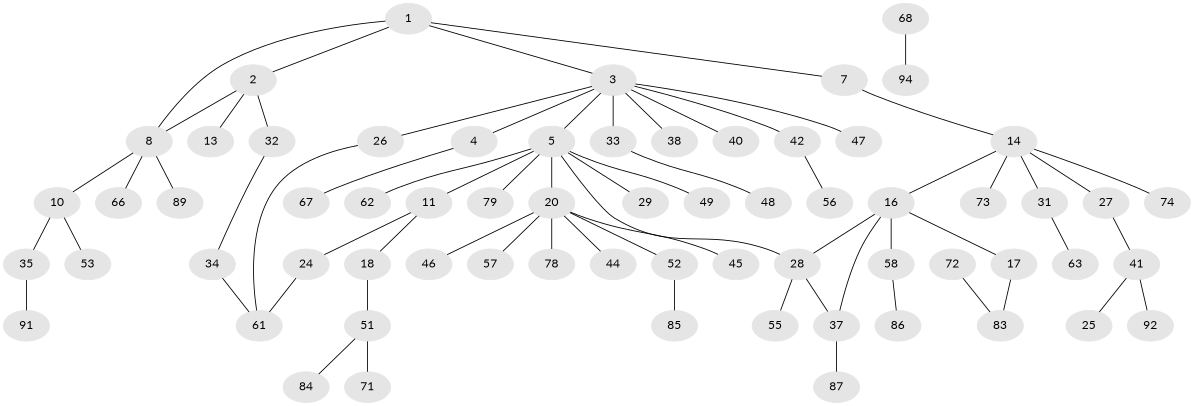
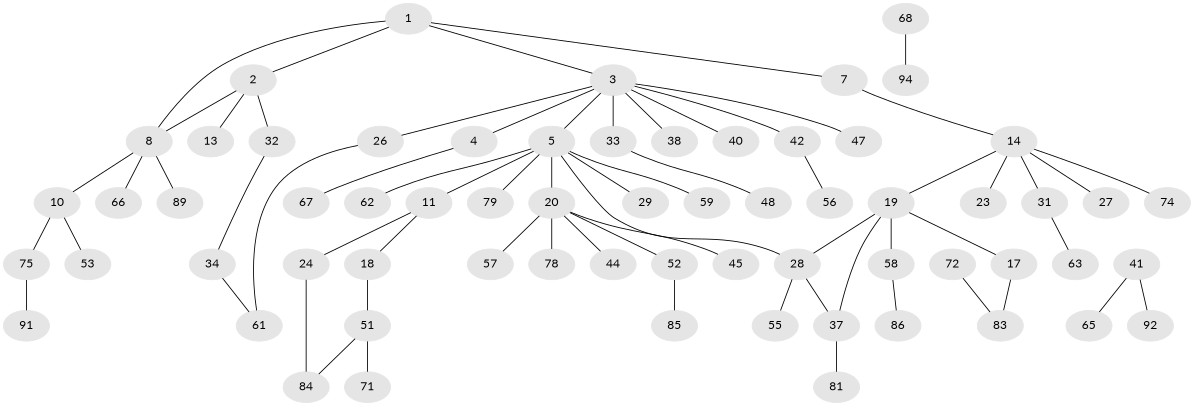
node "49": label "49" -> "59"
node "16": label "16" -> "19"
node "73": label "73" -> "23"
edge "27" -- "41": removed
node "35": label "35" -> "75"
node "46": removed
edge "24" -- "61": now "24" -- "84"
node "25": label "25" -> "65"
node "87": label "87" -> "81"
